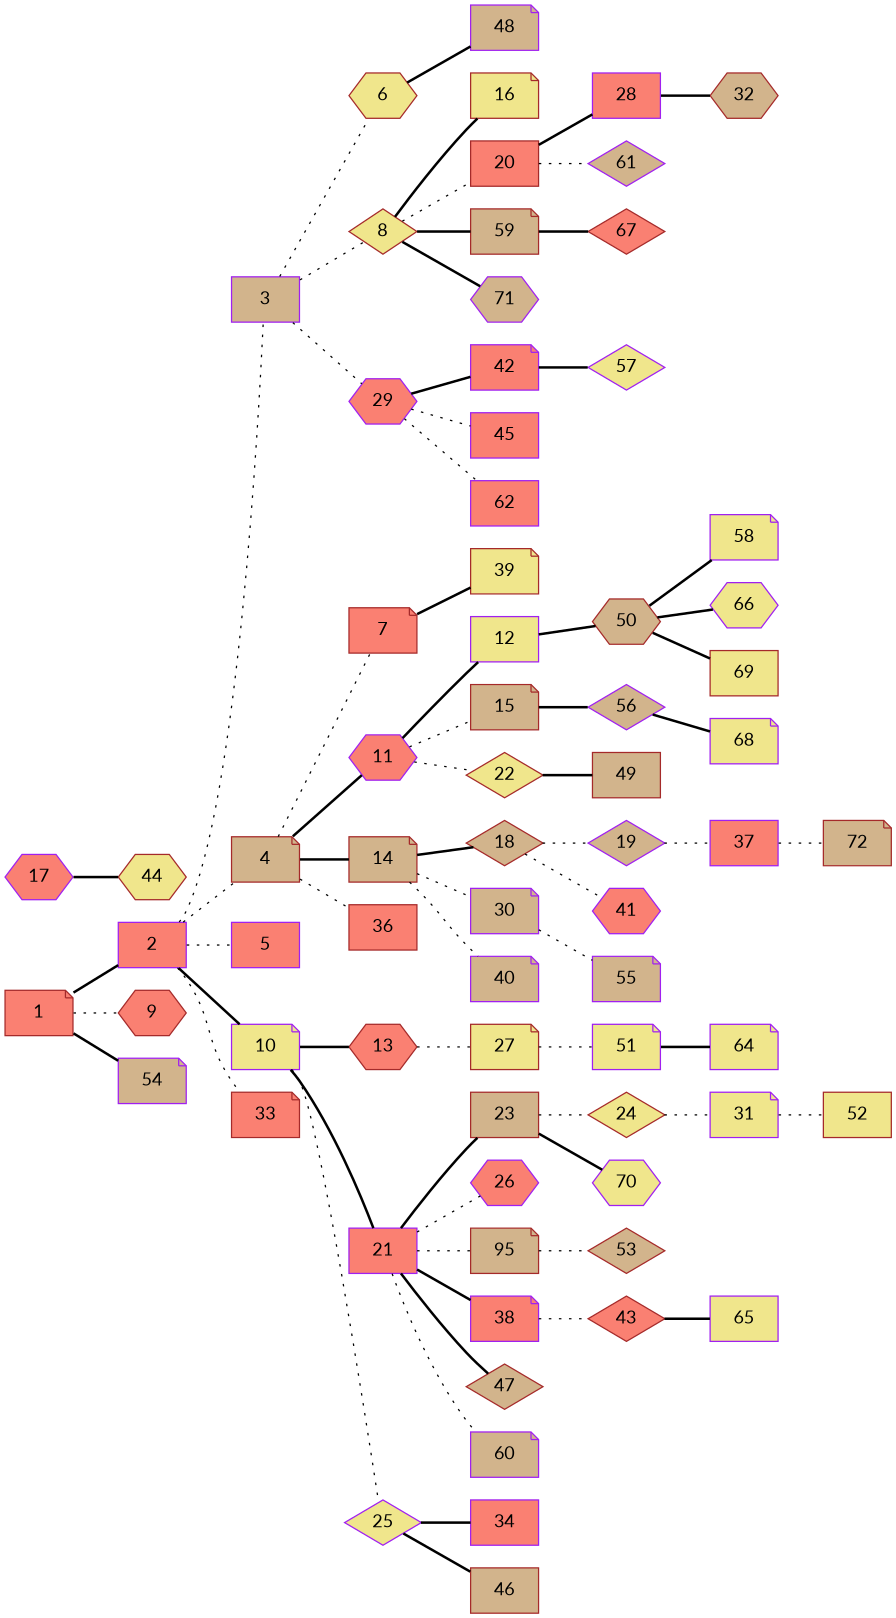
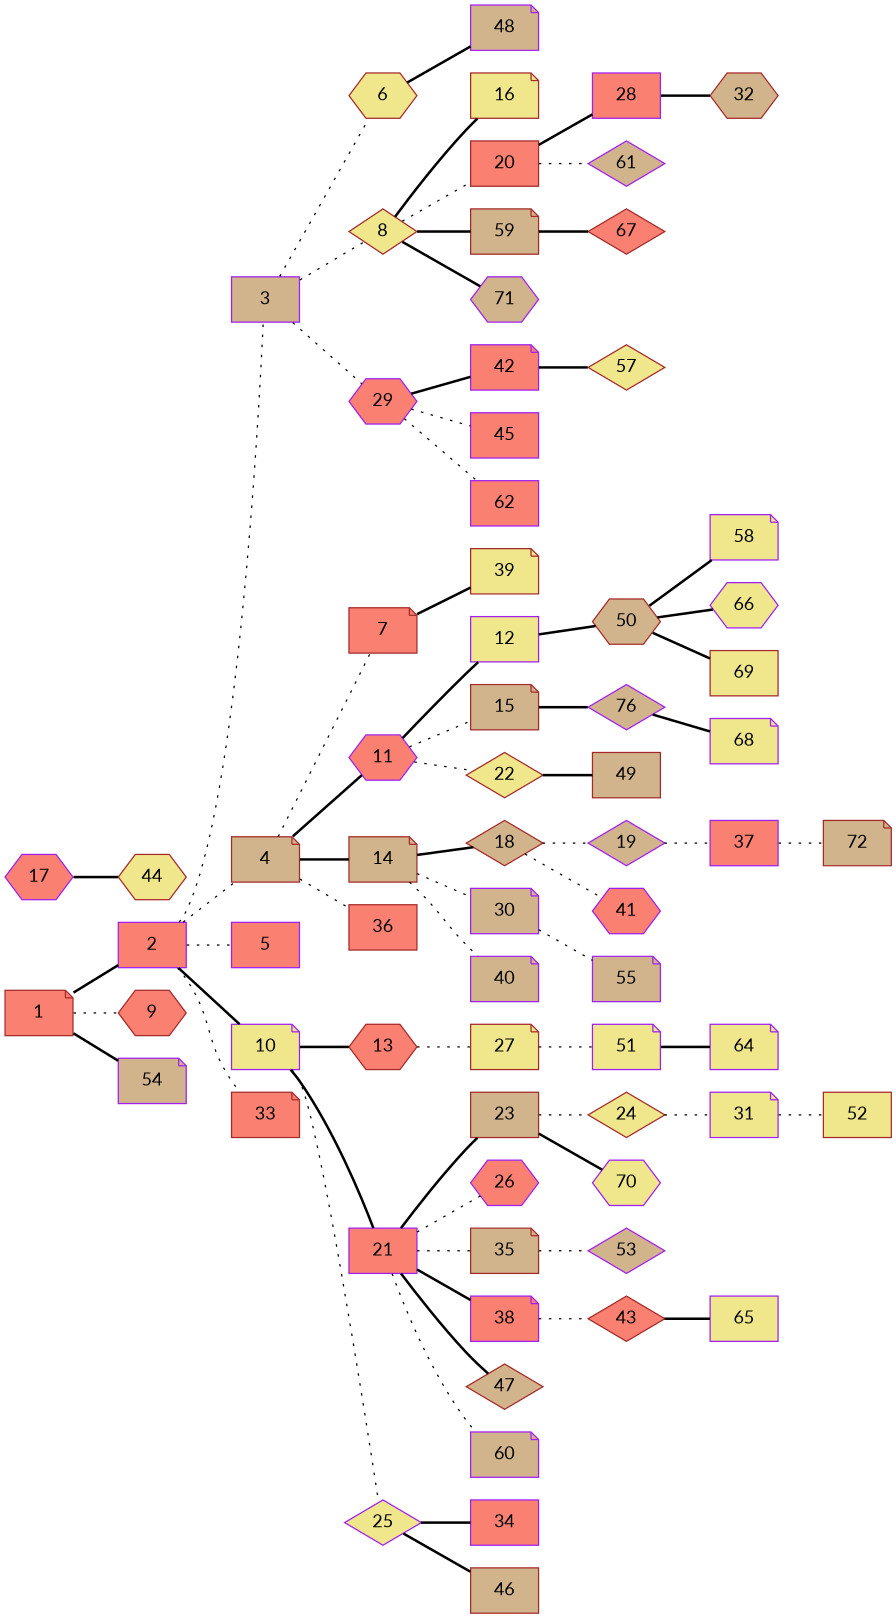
node "57": color purple -> brown
node "56": label "56" -> "76"
node "95": label "95" -> "35"
node "53": color brown -> purple
